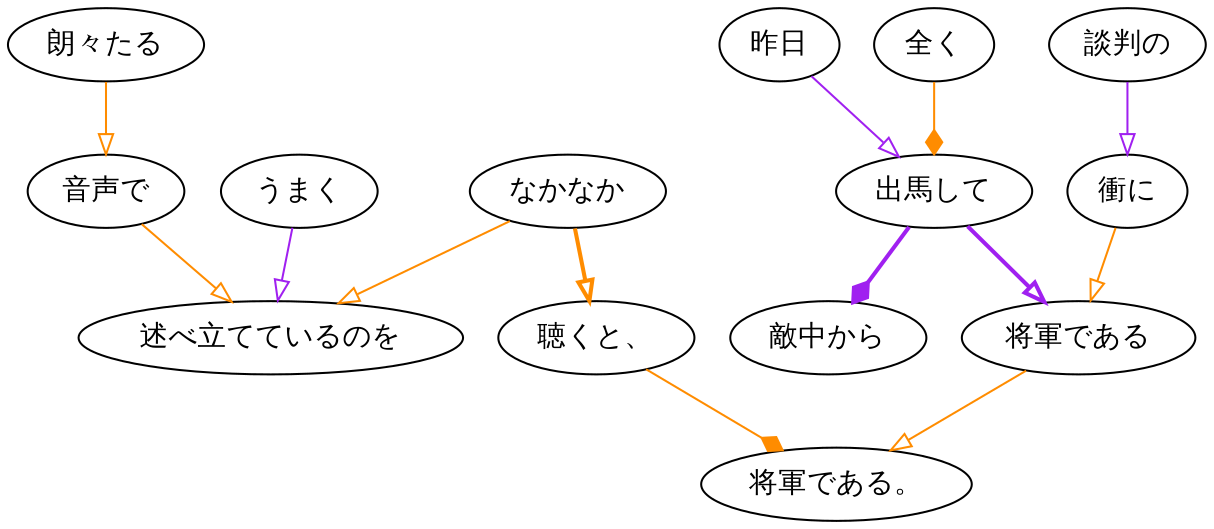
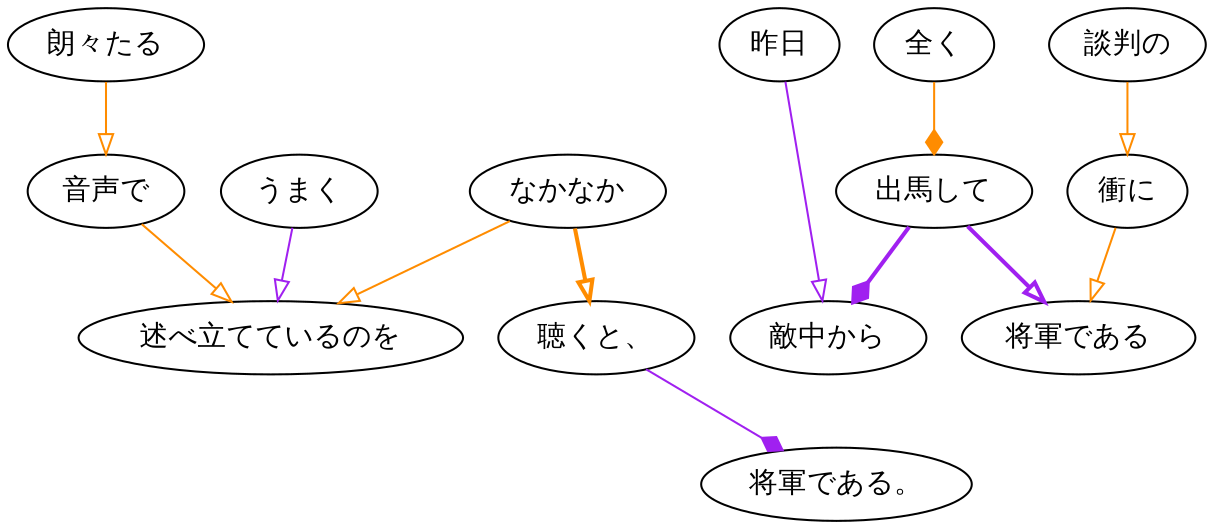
edge "談判の" -> "衝に": color purple -> darkorange
edge "昨日" -> "出馬して": now "昨日" -> "敵中から"
edge "聴くと、" -> "将軍である。": color darkorange -> purple
edge "将軍である" -> "将軍である。": removed
